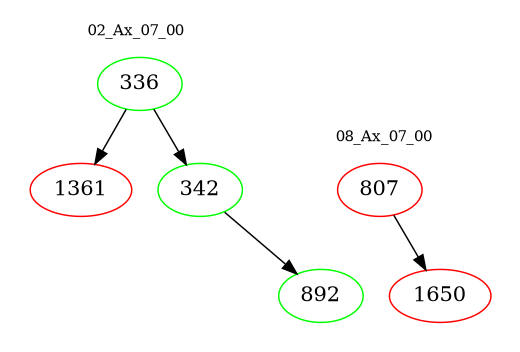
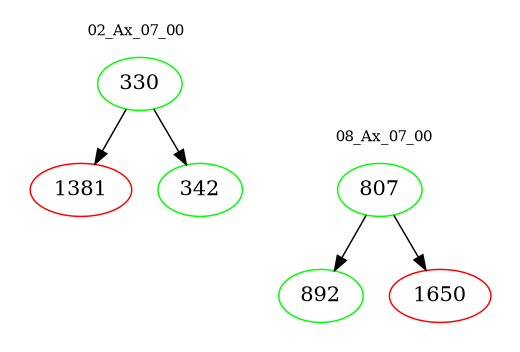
node "336": label "336" -> "330"
node "1361": label "1361" -> "1381"
node "807": color red -> green
edge "342" -> "892": now "807" -> "892"
